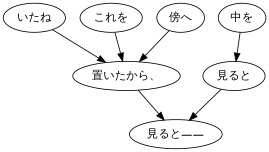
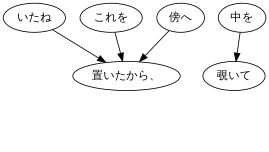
node "見ると": label "見ると" -> "覗いて"
node "見ると——": removed
